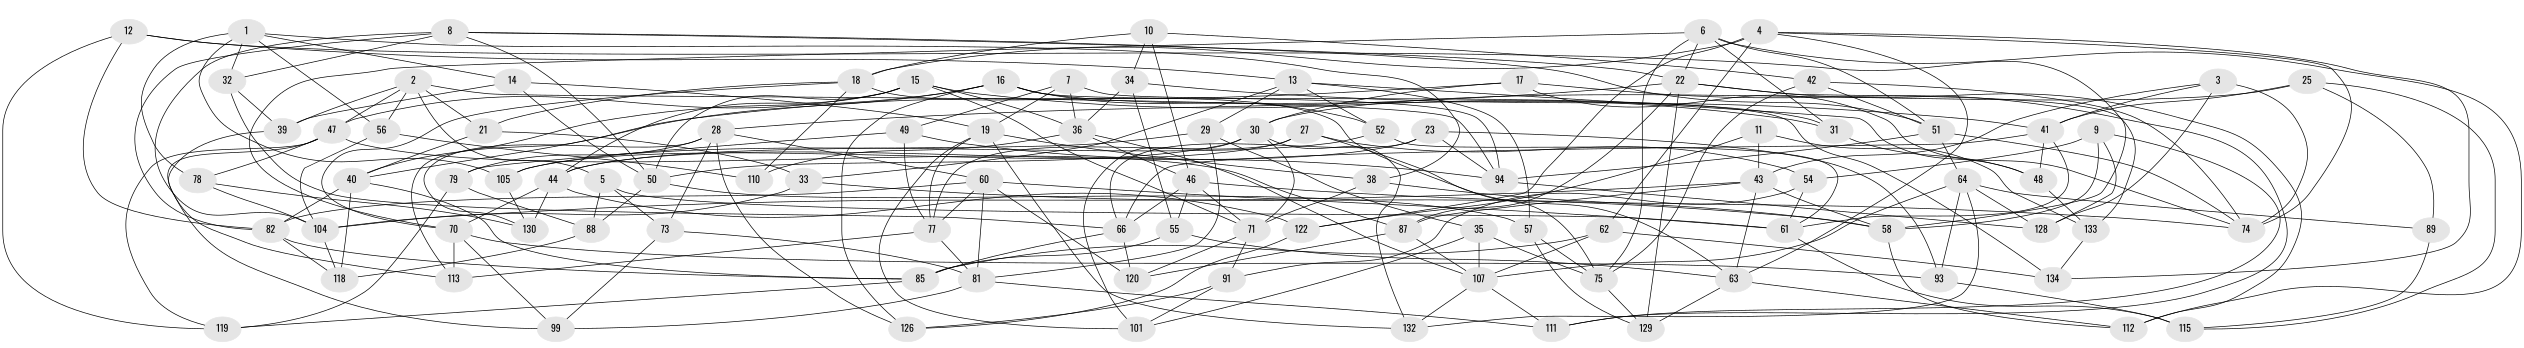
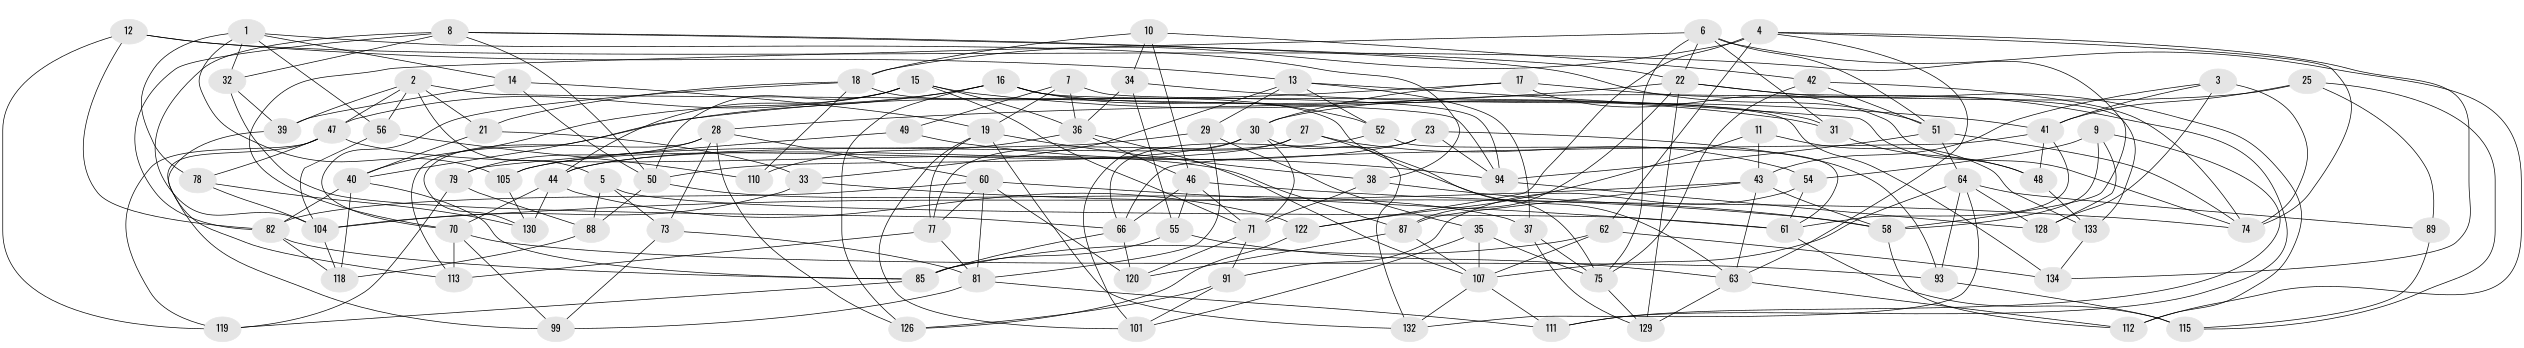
edge "49" -- "77": removed
node "57": label "57" -> "37"
